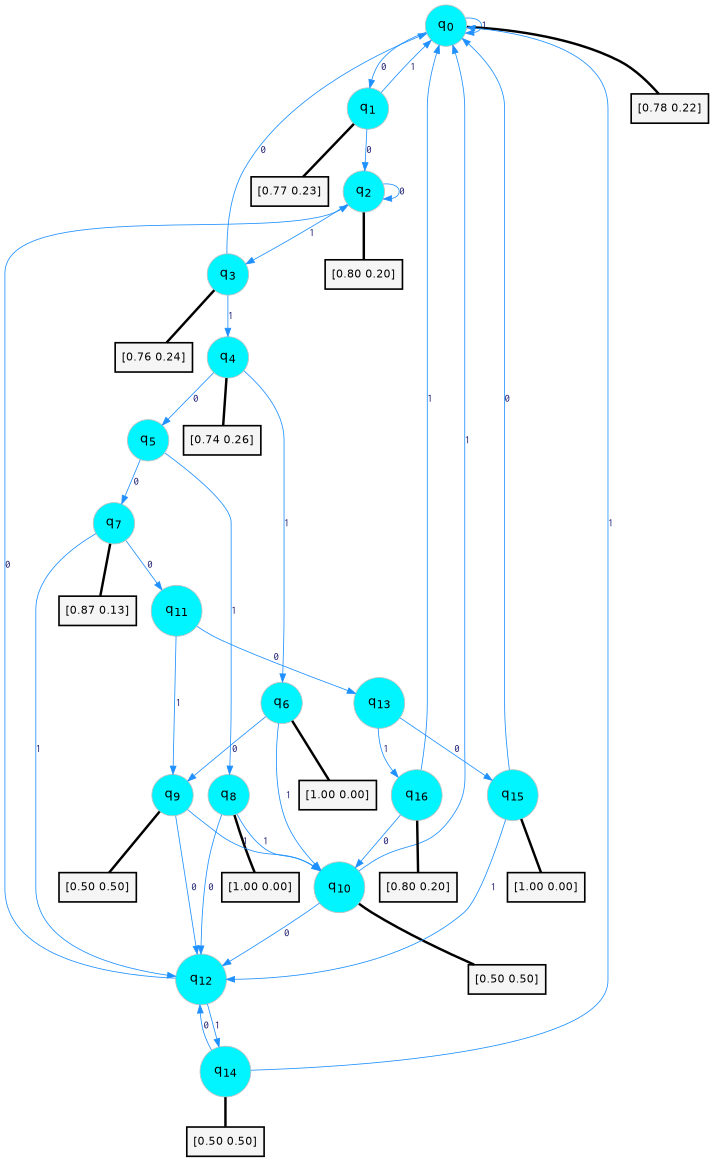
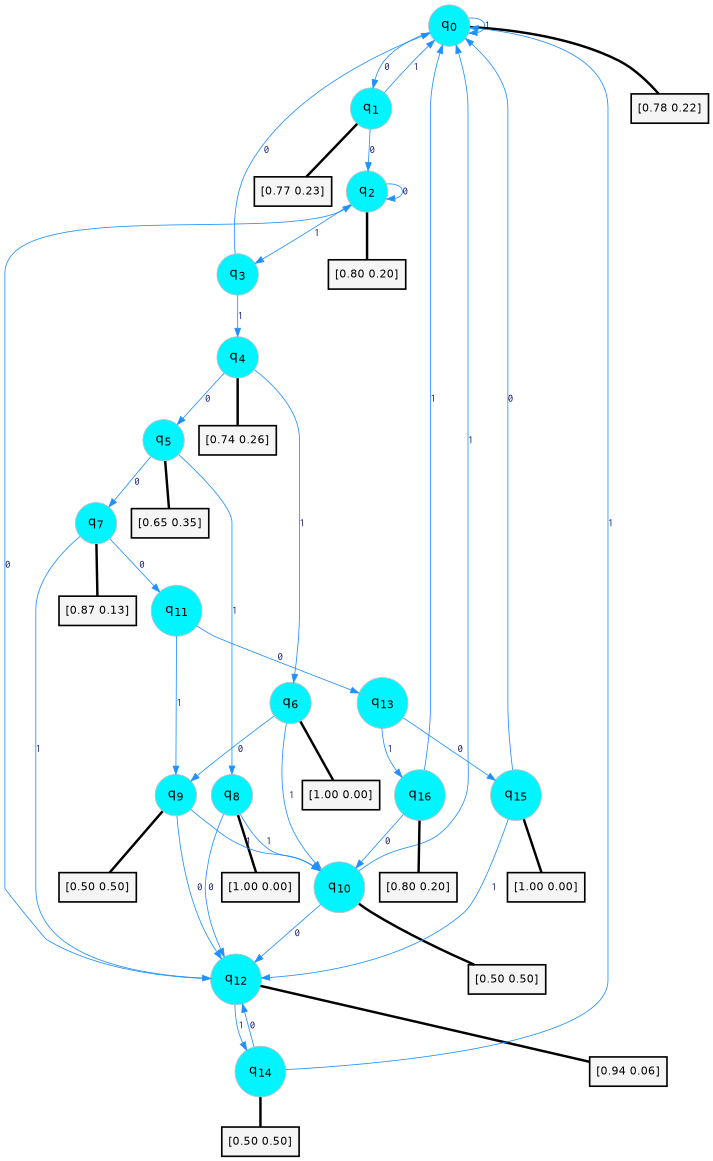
node "[0.76 0.24]": removed
node "[0.65 0.35]": added
node "[0.94 0.06]": added
